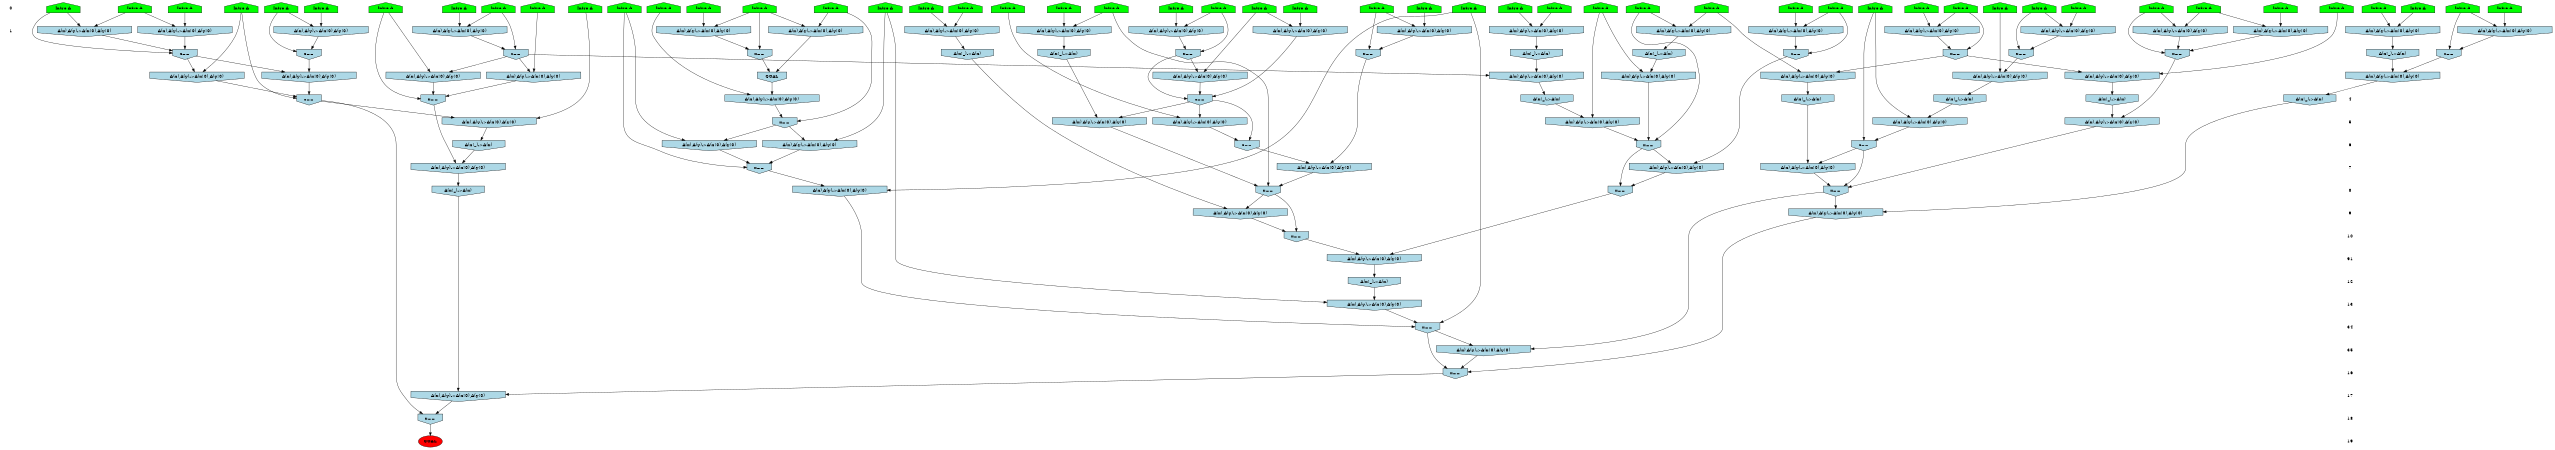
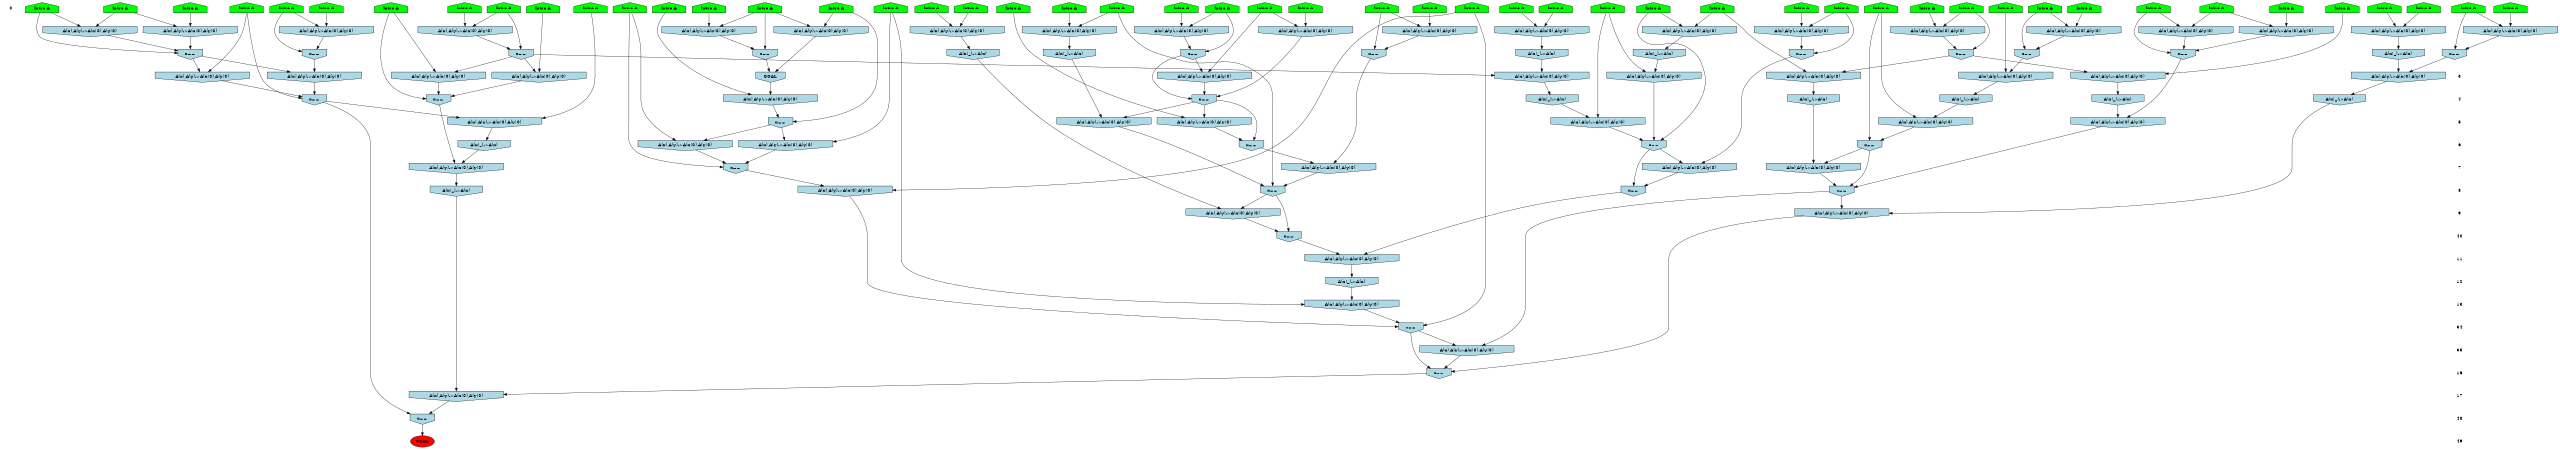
node "1": removed
node "3": added
node "10": label "10" -> "40"
node "91": label "91" -> "11"
node "18": label "18" -> "48"
node "19": label "19" -> "49"
